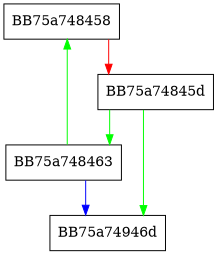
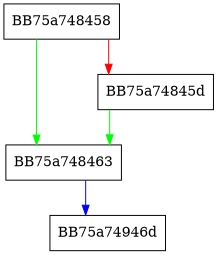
edge "BB75a748463" -> "BB75a748458": reversed
edge "BB75a74845d" -> "BB75a74946d": removed
